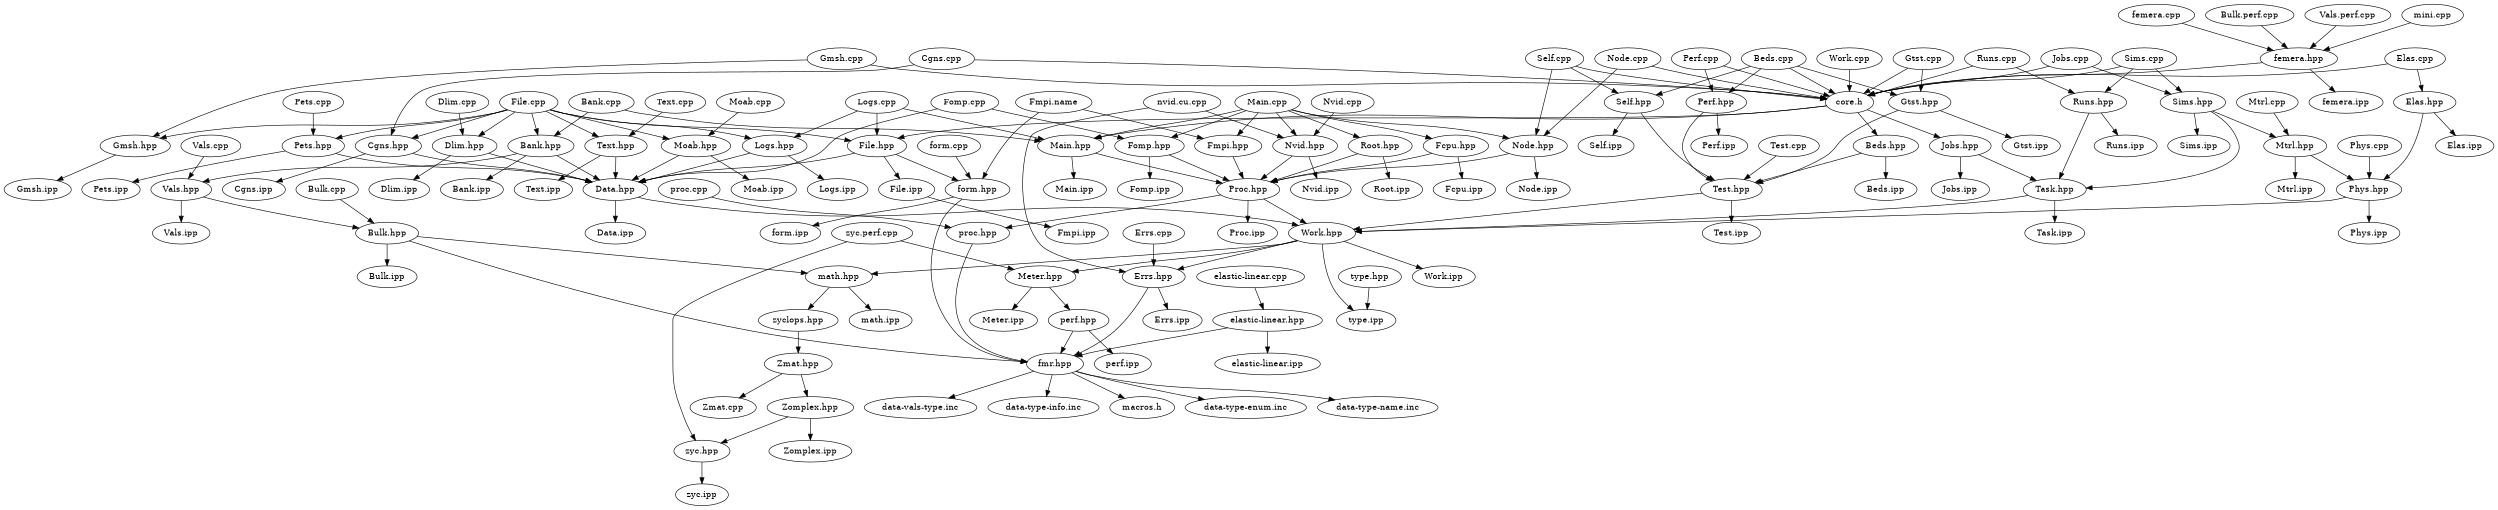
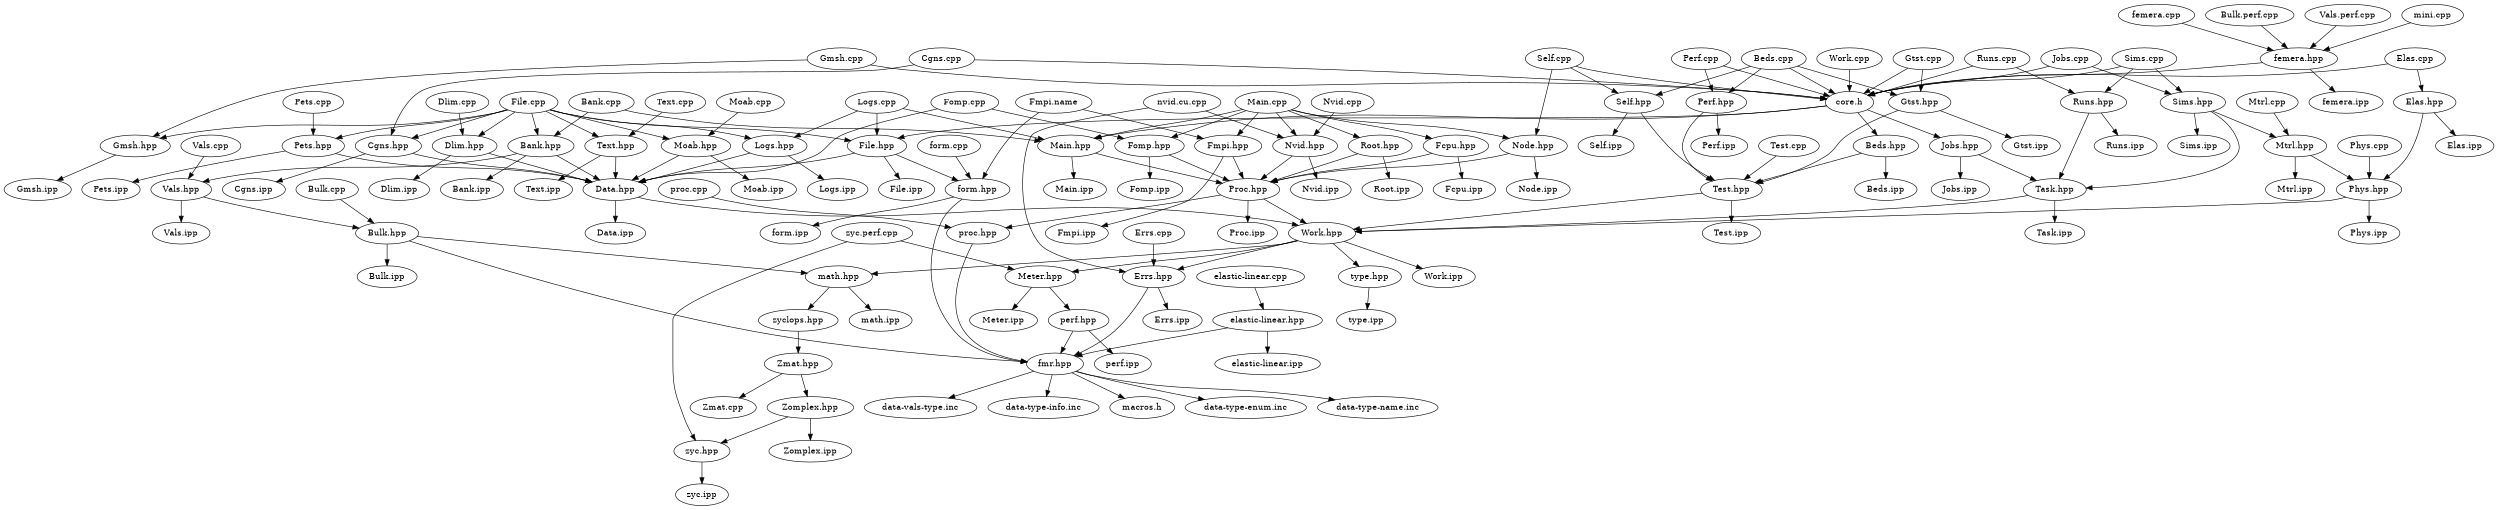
node "Node.cpp": removed
edge "File.ipp" -> "Fmpi.ipp": now "Fmpi.hpp" -> "Fmpi.ipp"
edge "Work.hpp" -> "type.ipp": now "Work.hpp" -> "type.hpp"
